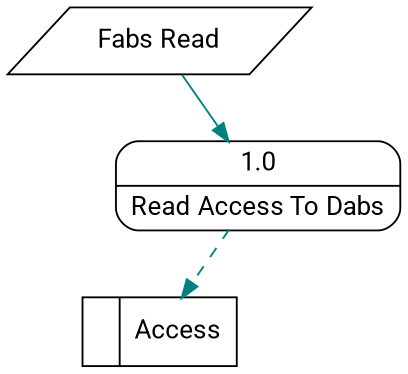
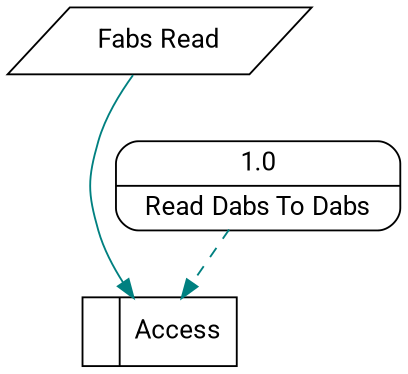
edge "Fabs Read" -> "1.0": now "Fabs Read" -> "Access"
node "1.0": text "Read Access To Dabs" -> "Read Dabs To Dabs"
